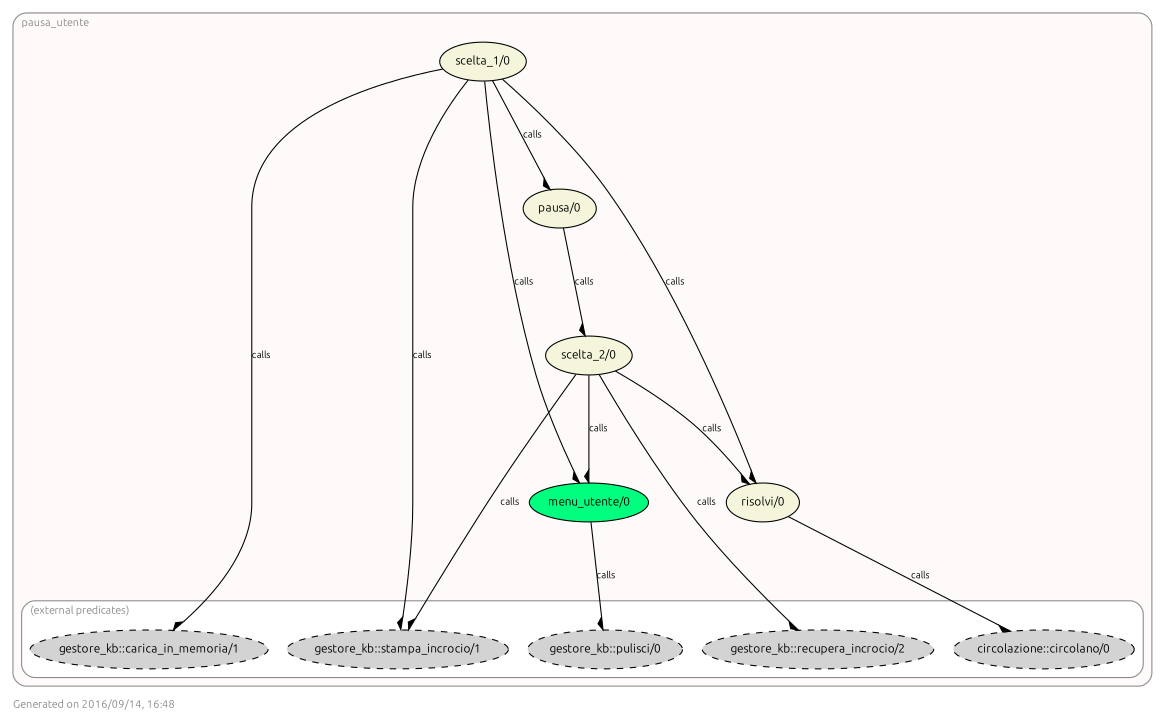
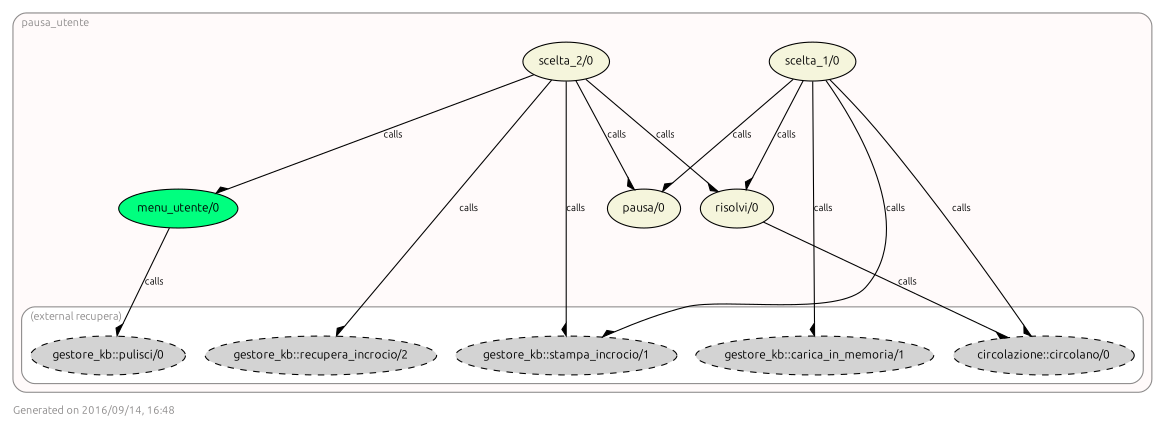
edge "pausa/0" -> "scelta_2/0": reversed
edge "scelta_1/0" -> "menu_utente/0": now "scelta_1/0" -> "circolazione::circolano/0"
cluster "(external predicates)": label "(external predicates)" -> "(external recupera)"
